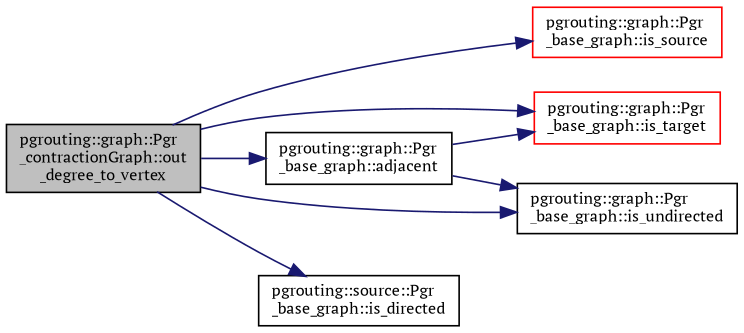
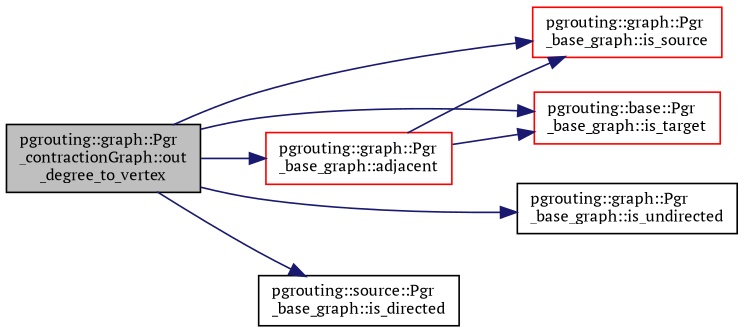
node "pgrouting::graph::Pgr _base_graph::is_target": label "pgrouting::graph::Pgr _base_graph::is_target" -> "pgrouting::base::Pgr _base_graph::is_target"
node "pgrouting::graph::Pgr _base_graph::adjacent": color black -> red
edge "pgrouting::graph::Pgr _base_graph::adjacent" -> "pgrouting::graph::Pgr _base_graph::is_undirected": now "pgrouting::graph::Pgr _base_graph::adjacent" -> "pgrouting::graph::Pgr _base_graph::is_source"
